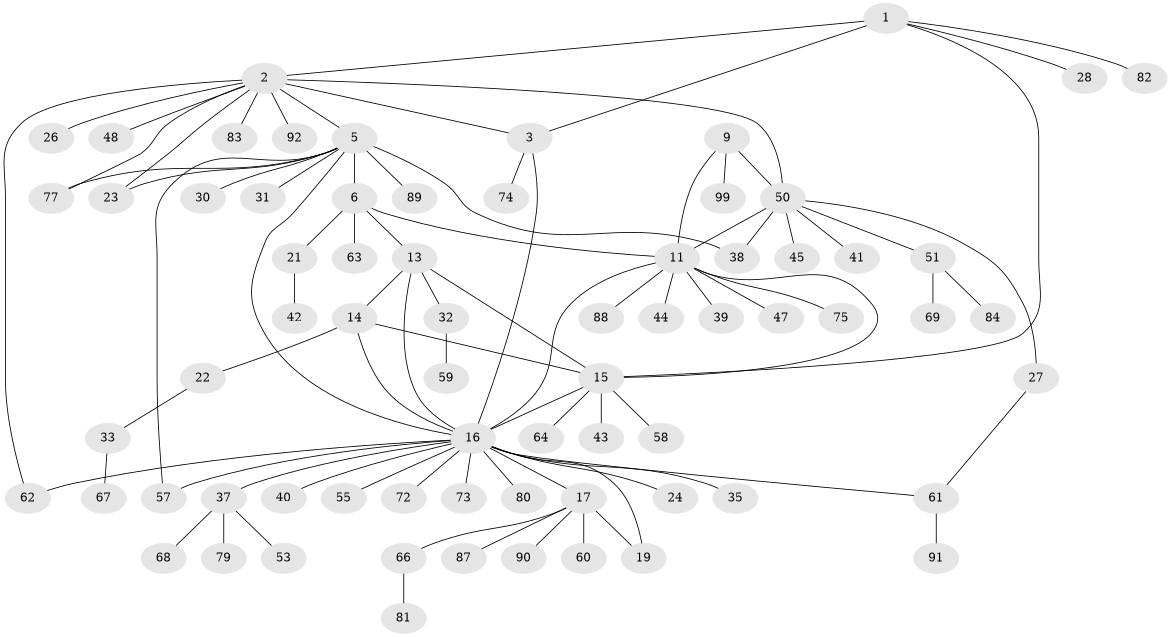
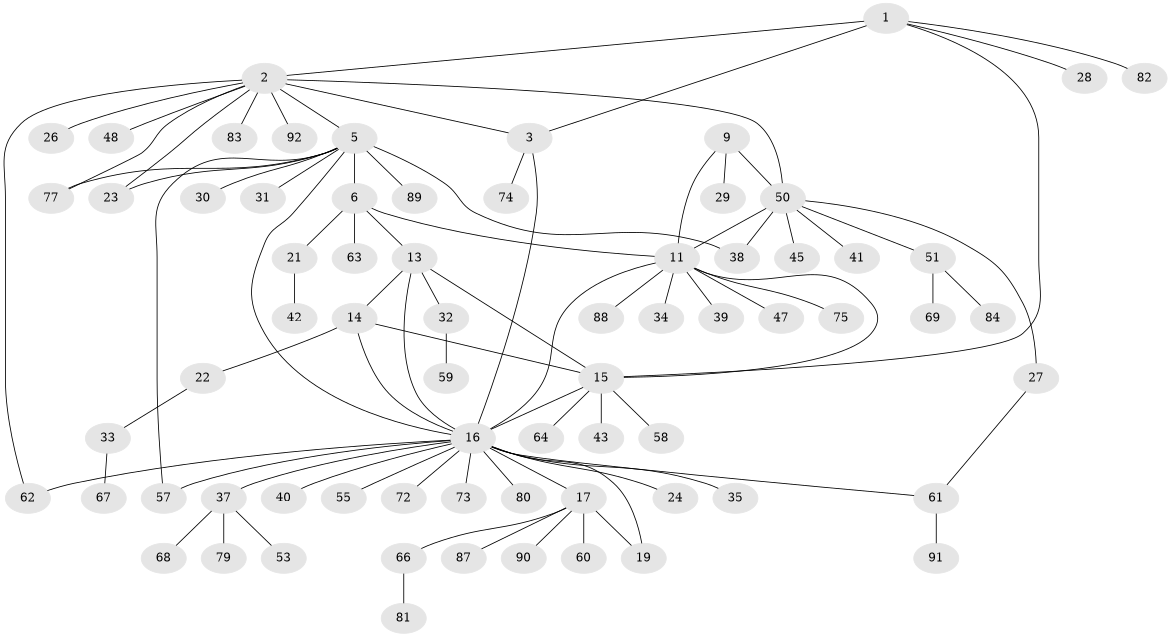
node "99": label "99" -> "29"
node "44": label "44" -> "34"
